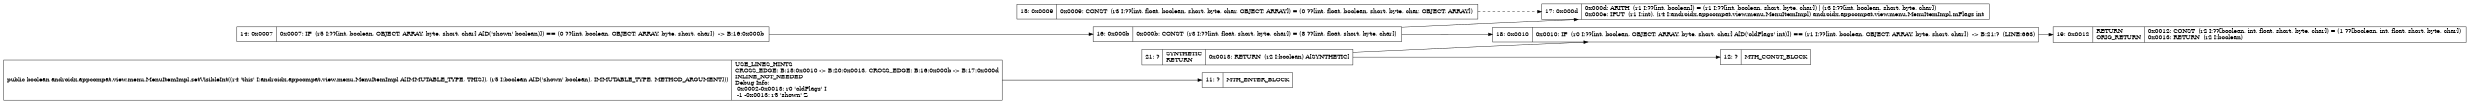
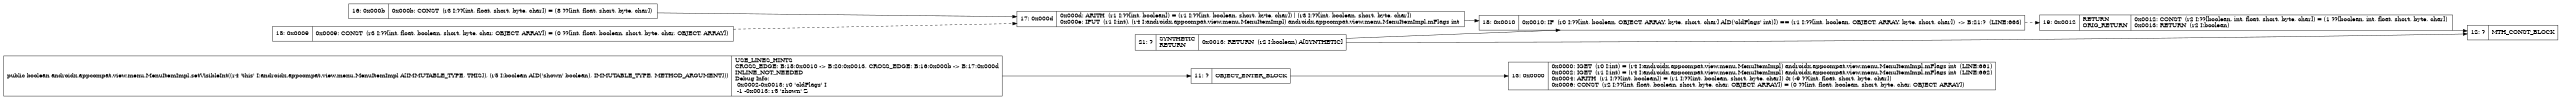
edge "19: 0x0012" -> "12: ?": added
node "14: 0x0007": removed
edge "16: 0x000b" -> "18: 0x0010": now "17: 0x000d" -> "18: 0x0010"
edge "18: 0x0010" -> "19: 0x0012": style solid -> dashed
node "13: 0x0000": added
node "11: ?": text "MTH_ENTER_BLOCK" -> "OBJECT_ENTER_BLOCK"
